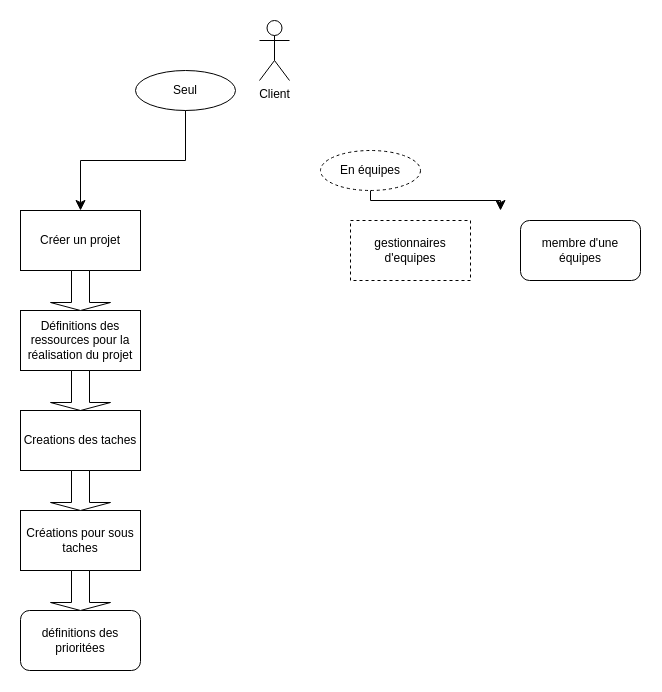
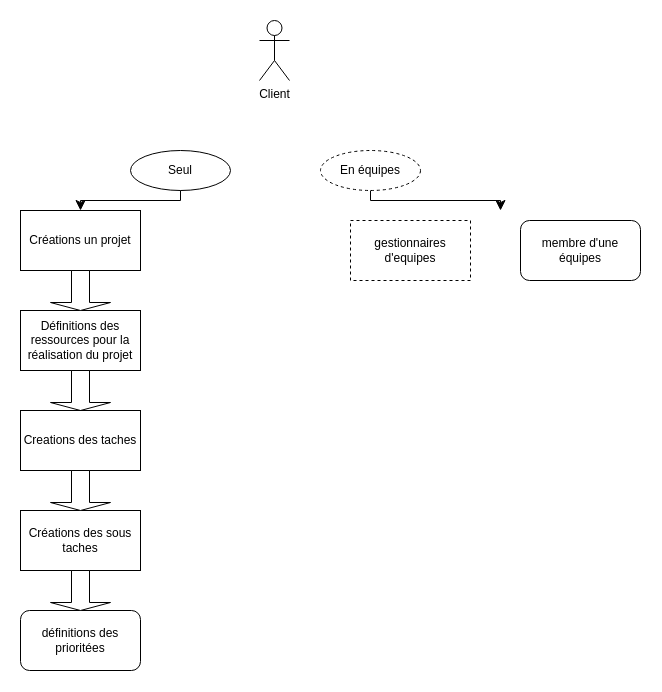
node "Seul": moved (186, 91) -> (181, 171)
node "Créer un projet": label "Créer un projet" -> "Créations un projet"
node "Créations pour sous taches": label "Créations pour sous taches" -> "Créations des sous taches"
